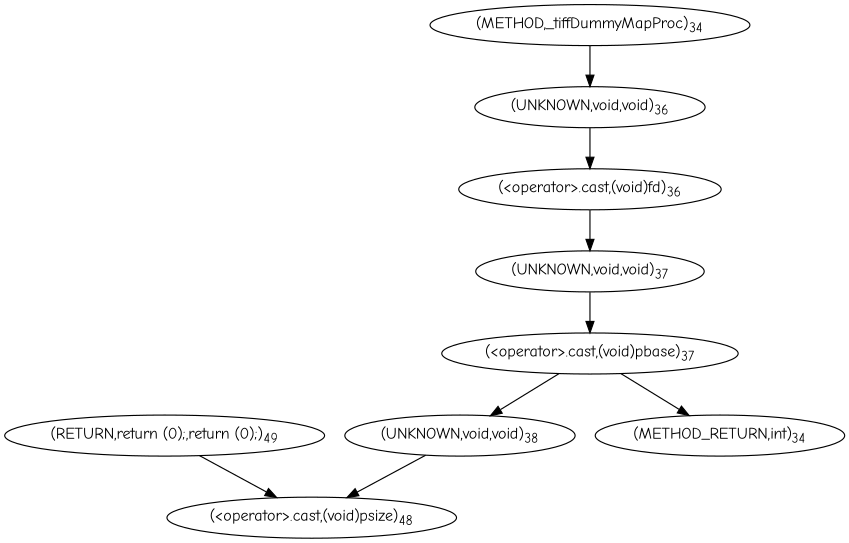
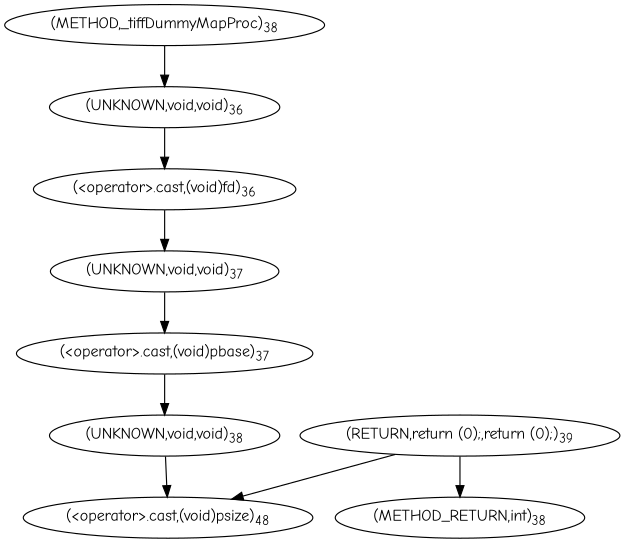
node "(METHOD,_tiffDummyMapProc)": text "34" -> "38"
edge "(<operator>.cast,(void)pbase)" -> "(METHOD_RETURN,int)": now "(RETURN,return (0);,return (0);)" -> "(METHOD_RETURN,int)"
node "(RETURN,return (0);,return (0);)": text "49" -> "39"
node "(METHOD_RETURN,int)": text "34" -> "38"
